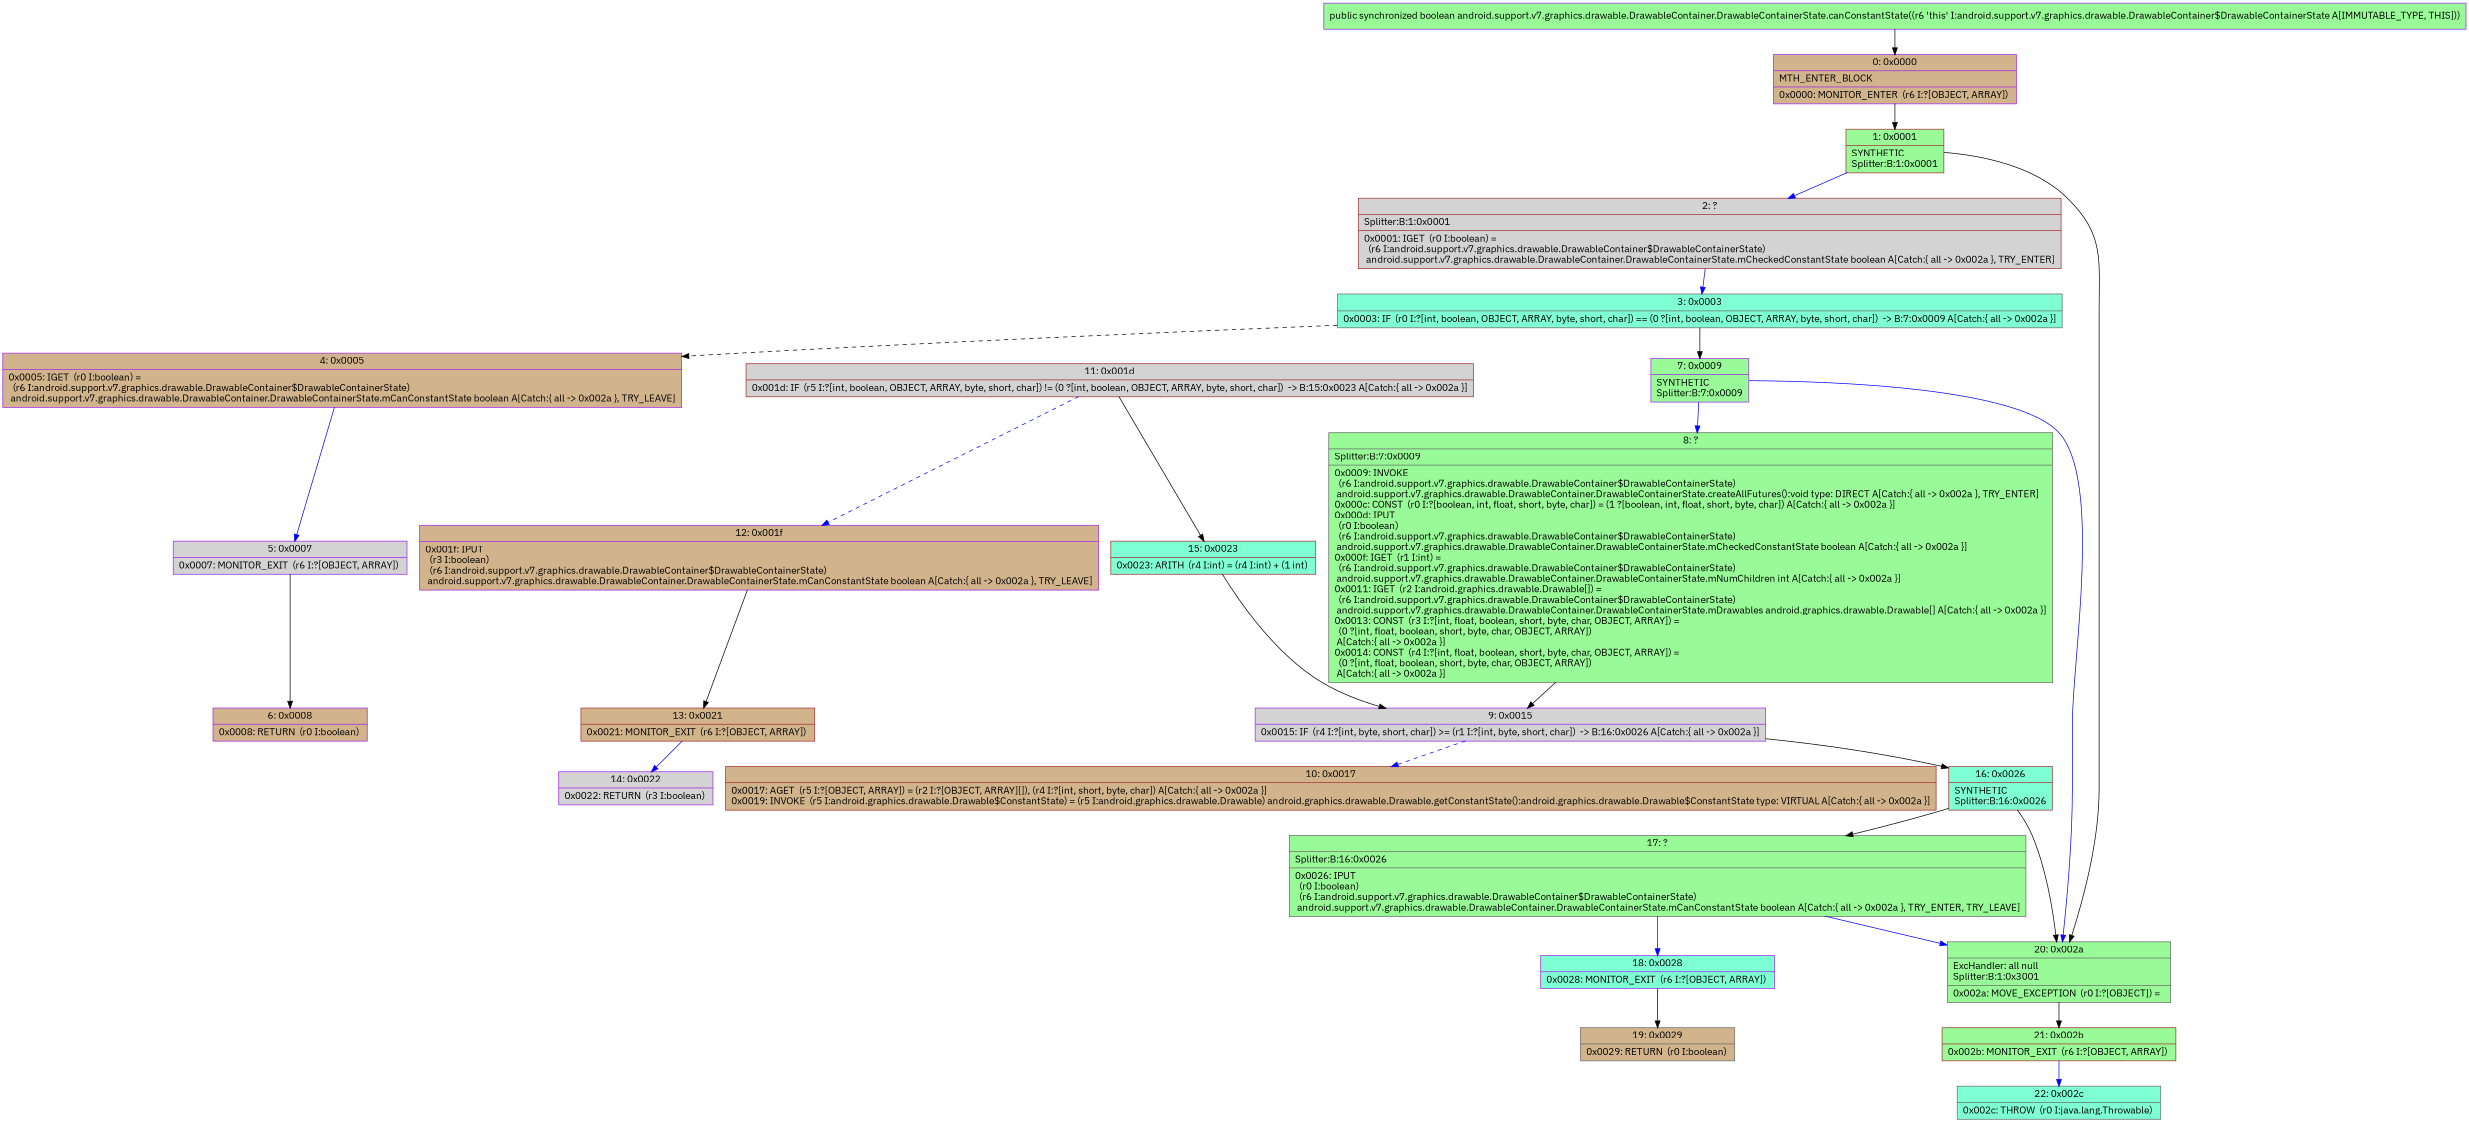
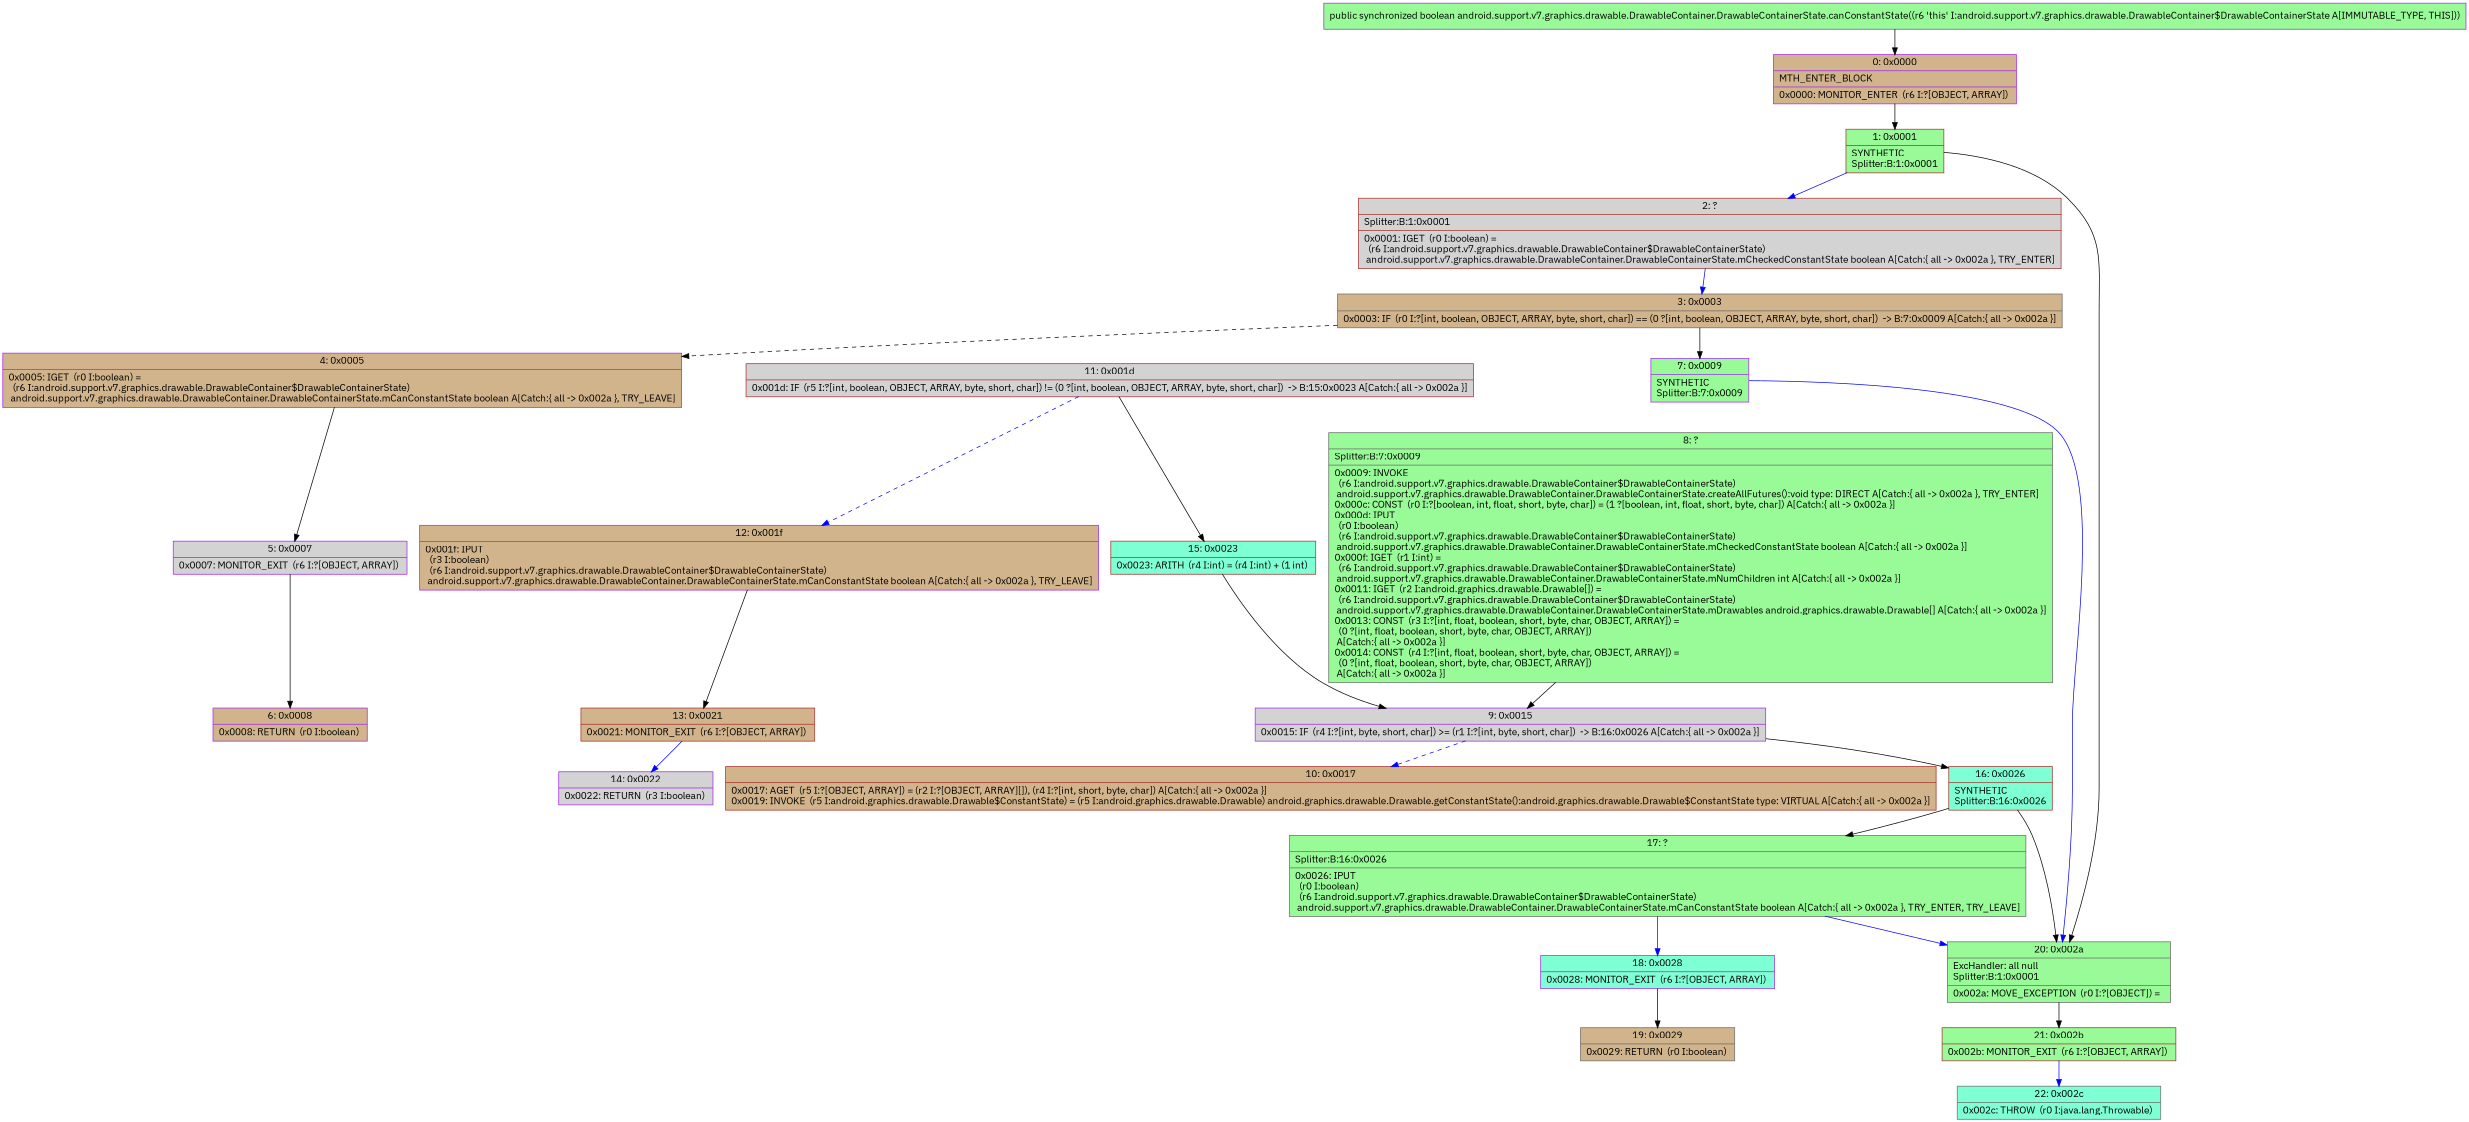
node "3: 0x0003": fillcolor aquamarine -> tan
edge "7: 0x0009" -> "8: ?": removed
edge "4: 0x0005" -> "5: 0x0007": color blue -> black
node "20: 0x002a": text "Splitter:B:1:0x3001" -> "Splitter:B:1:0x0001"
